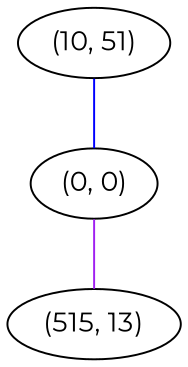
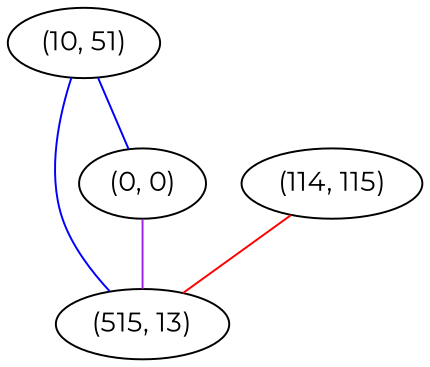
node "(114, 115)": added
edge "(10, 51)" -- "(515, 13)": added
